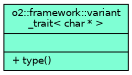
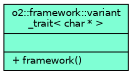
node "o2::framework::variant": text "+ type()" -> "+ framework()"
